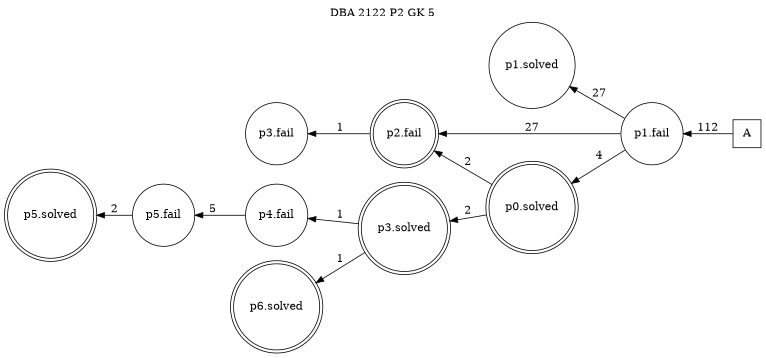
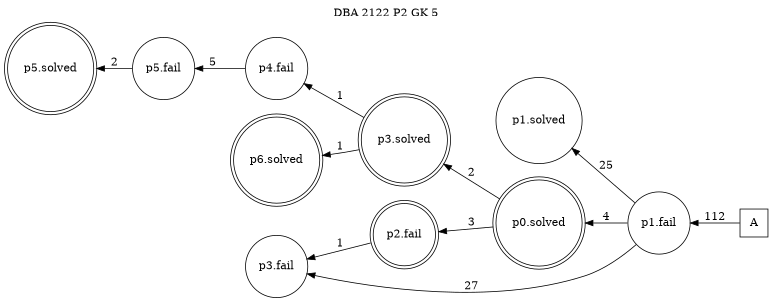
edge "p1.fail" -> "p1.solved": label "27" -> "25"
edge "p1.fail" -> "p2.fail": now "p1.fail" -> "p3.fail"
edge "p0.solved" -> "p2.fail": label "2" -> "3"
